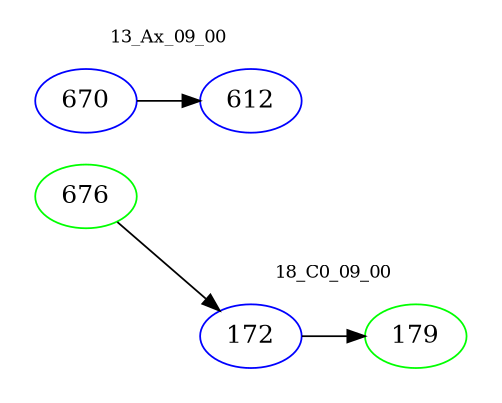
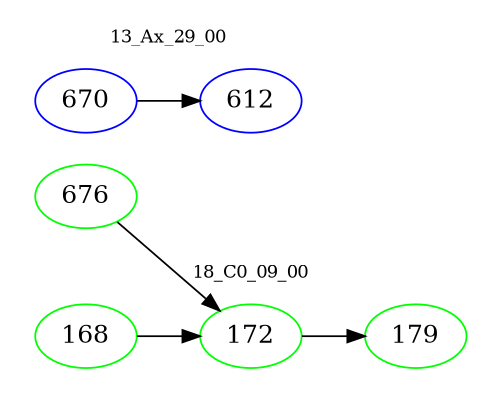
cluster "13_Ax_09_00": label "13_Ax_09_00" -> "13_Ax_29_00"
node "168": added
node "172": color blue -> green
